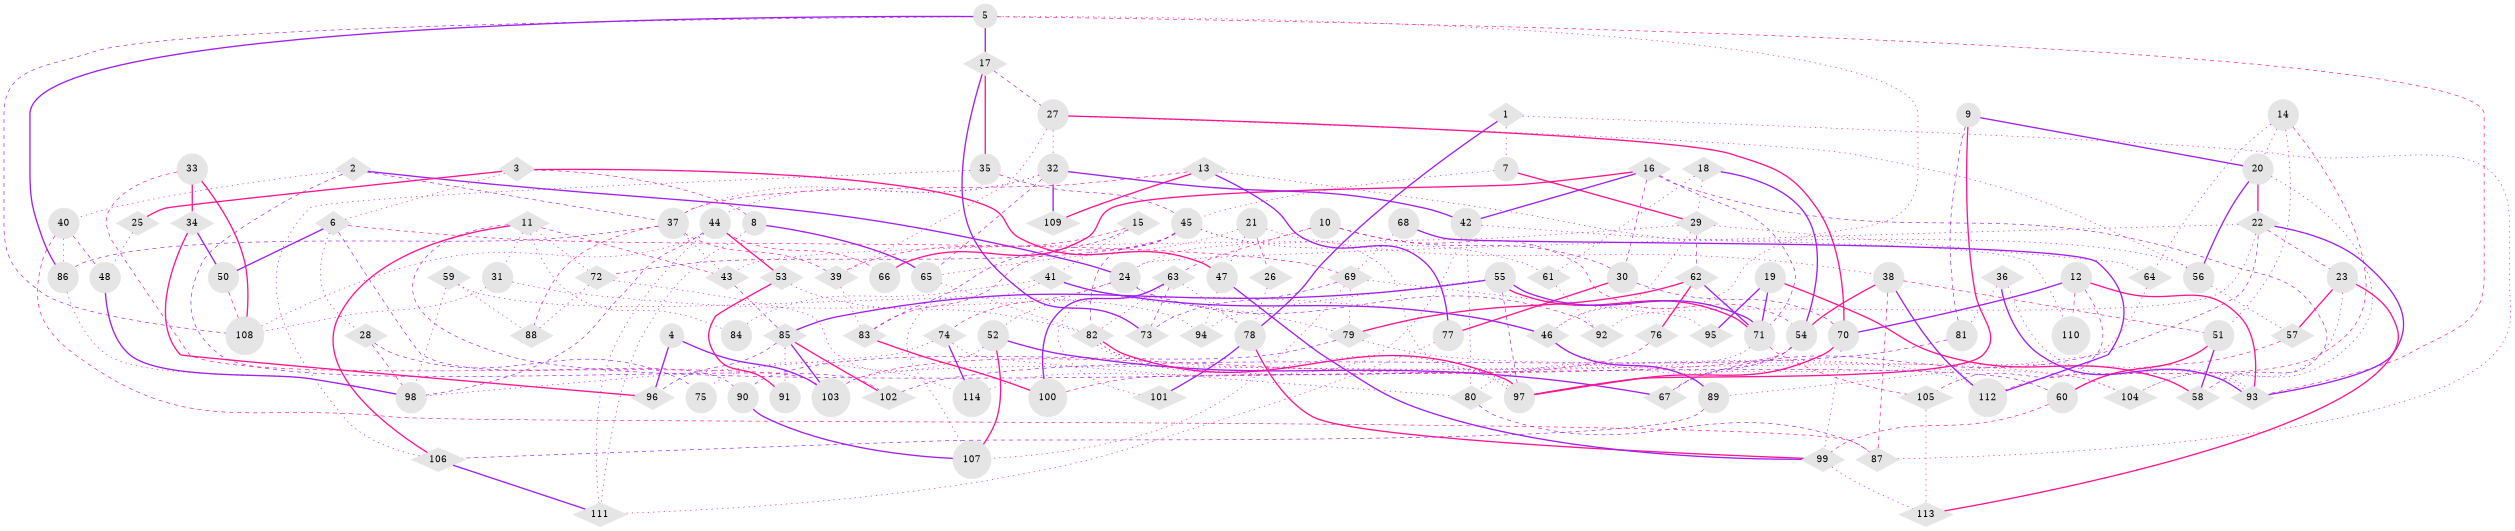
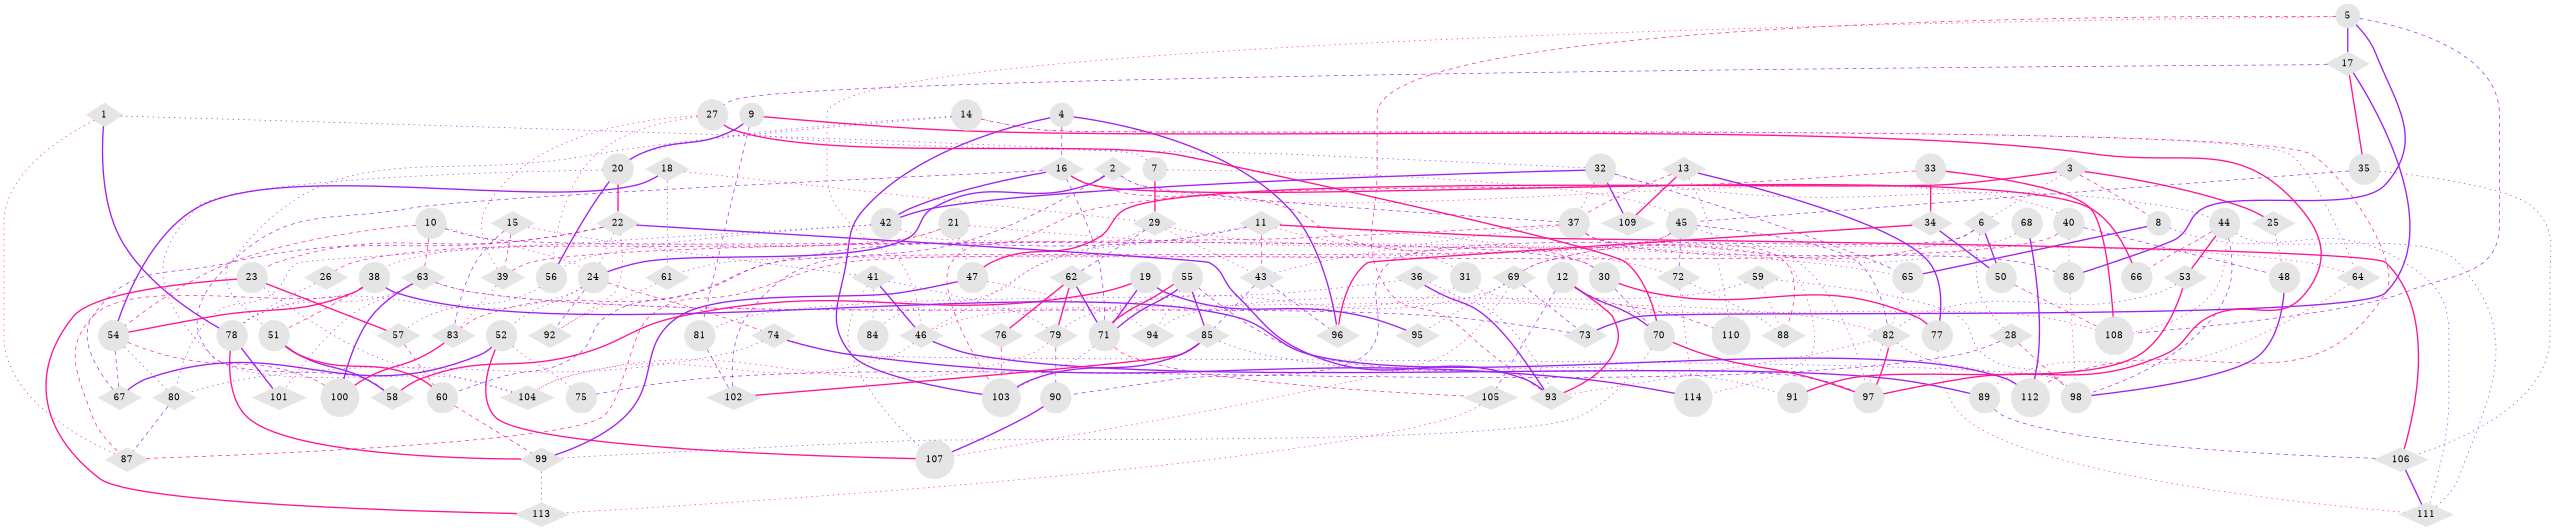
edge "4" -- "16": added
edge "32" -- "37": color deeppink -> purple
edge "16" -- "30": color purple -> deeppink
edge "85" -- "96": now "43" -- "96"
